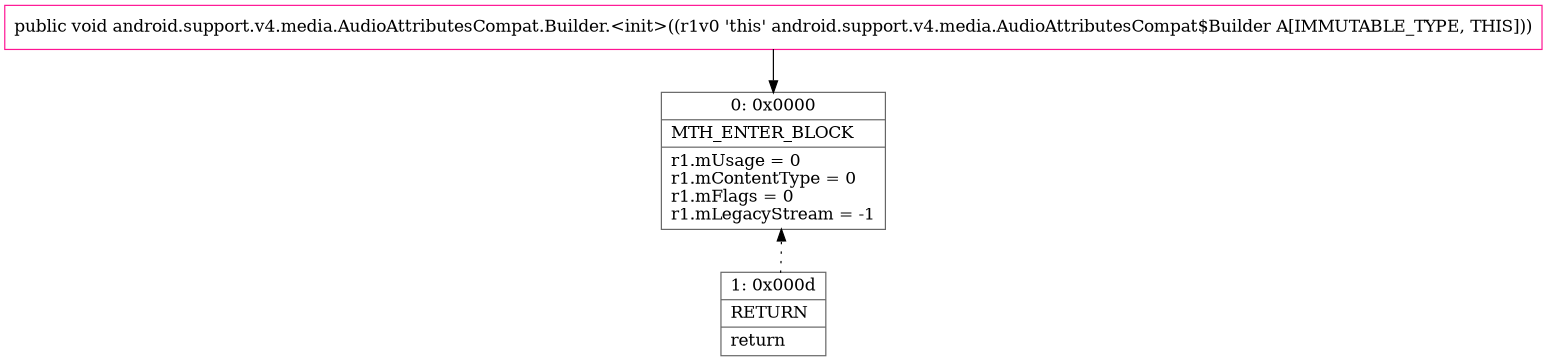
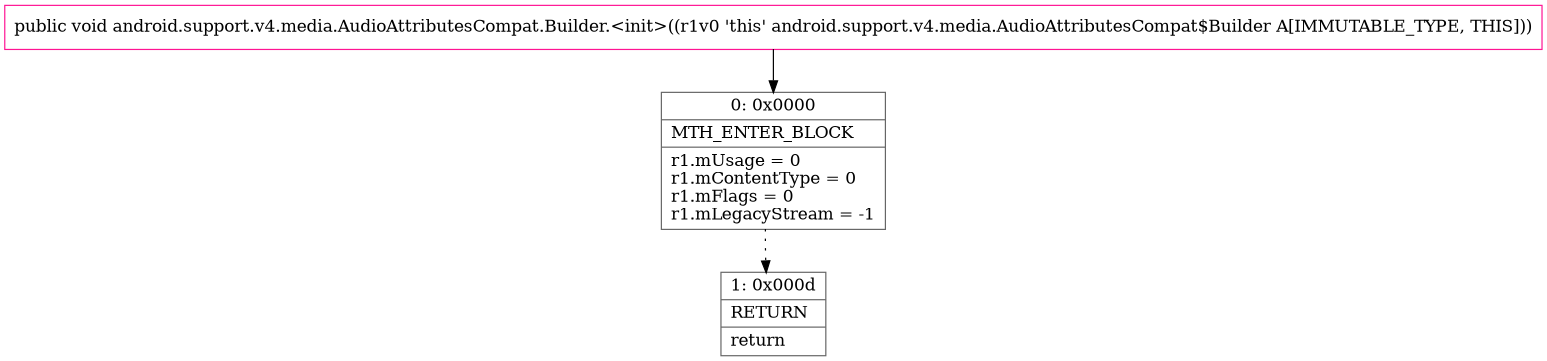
edge "1: 0x000d" -> "0: 0x0000": reversed
